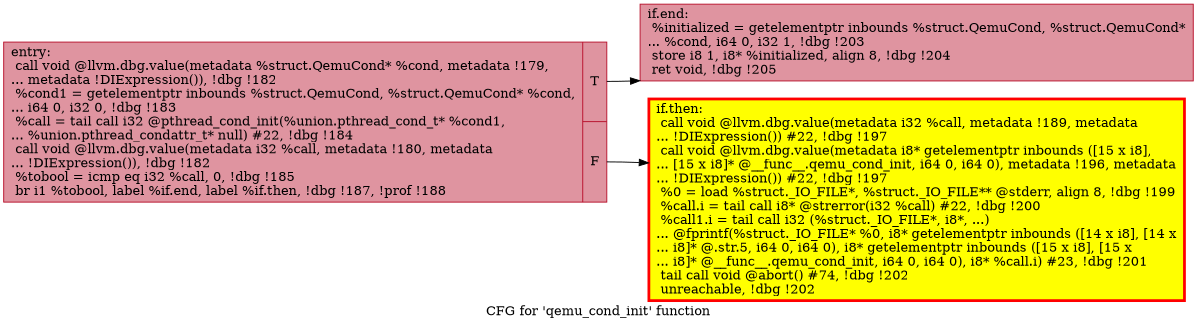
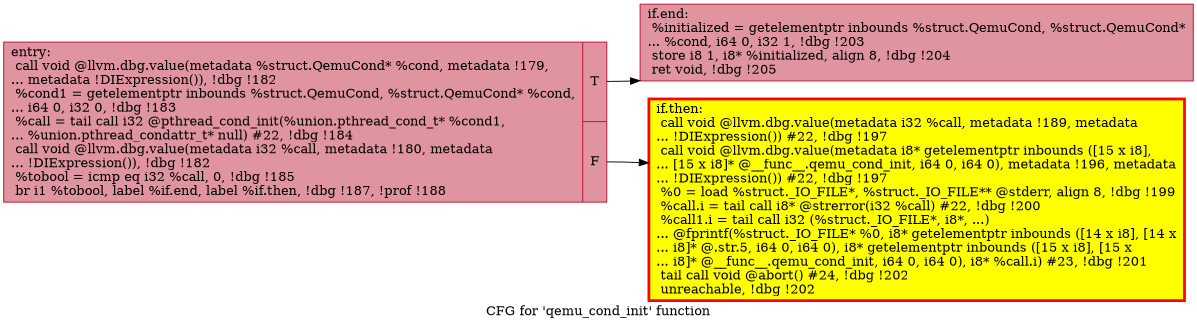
node "if.then:": text "tail call void @abort() #74, !dbg !202" -> "tail call void @abort() #24, !dbg !202"
